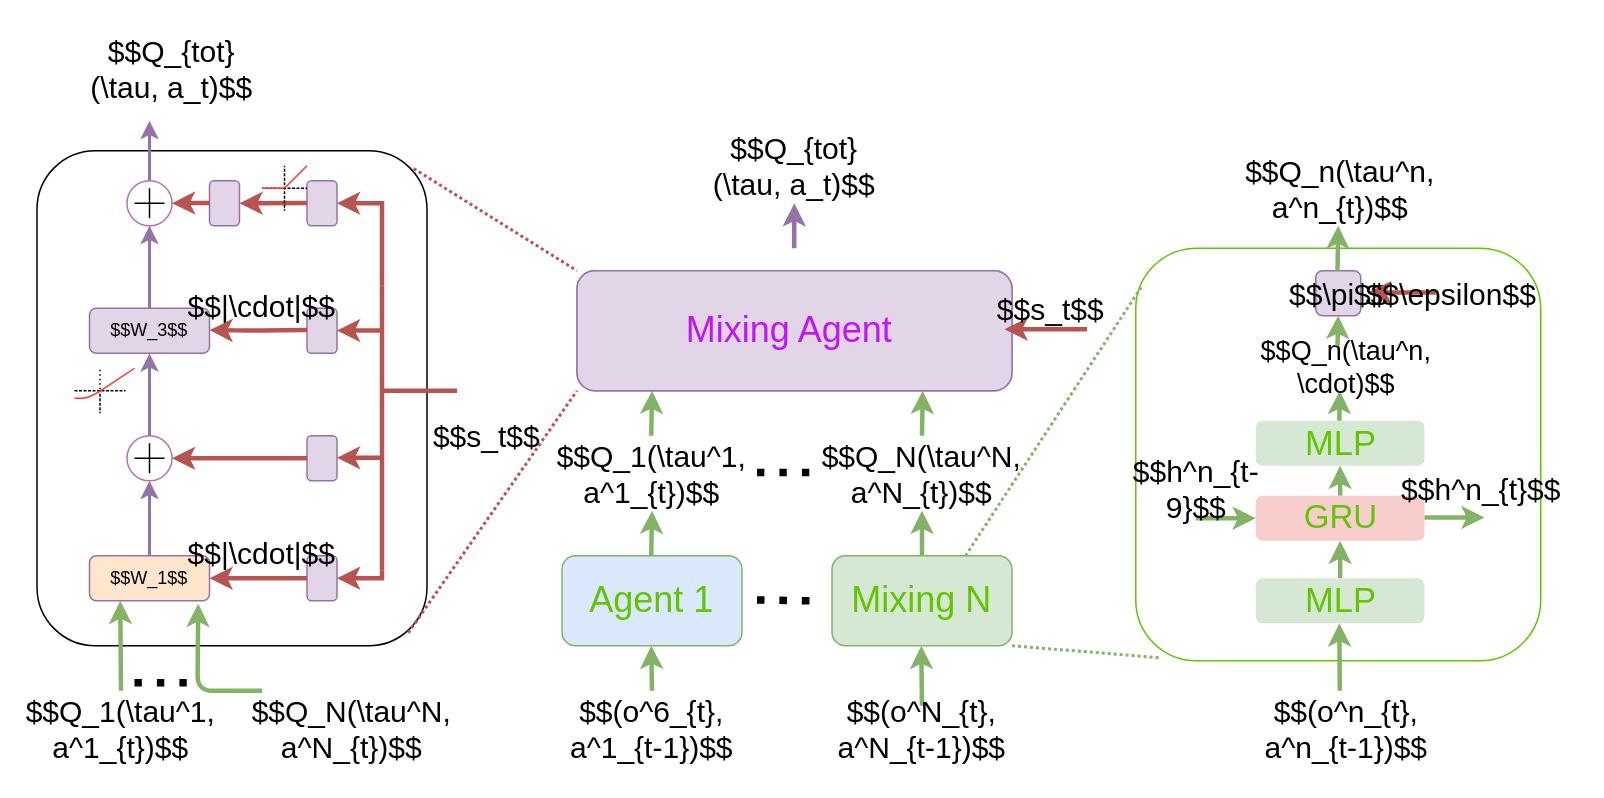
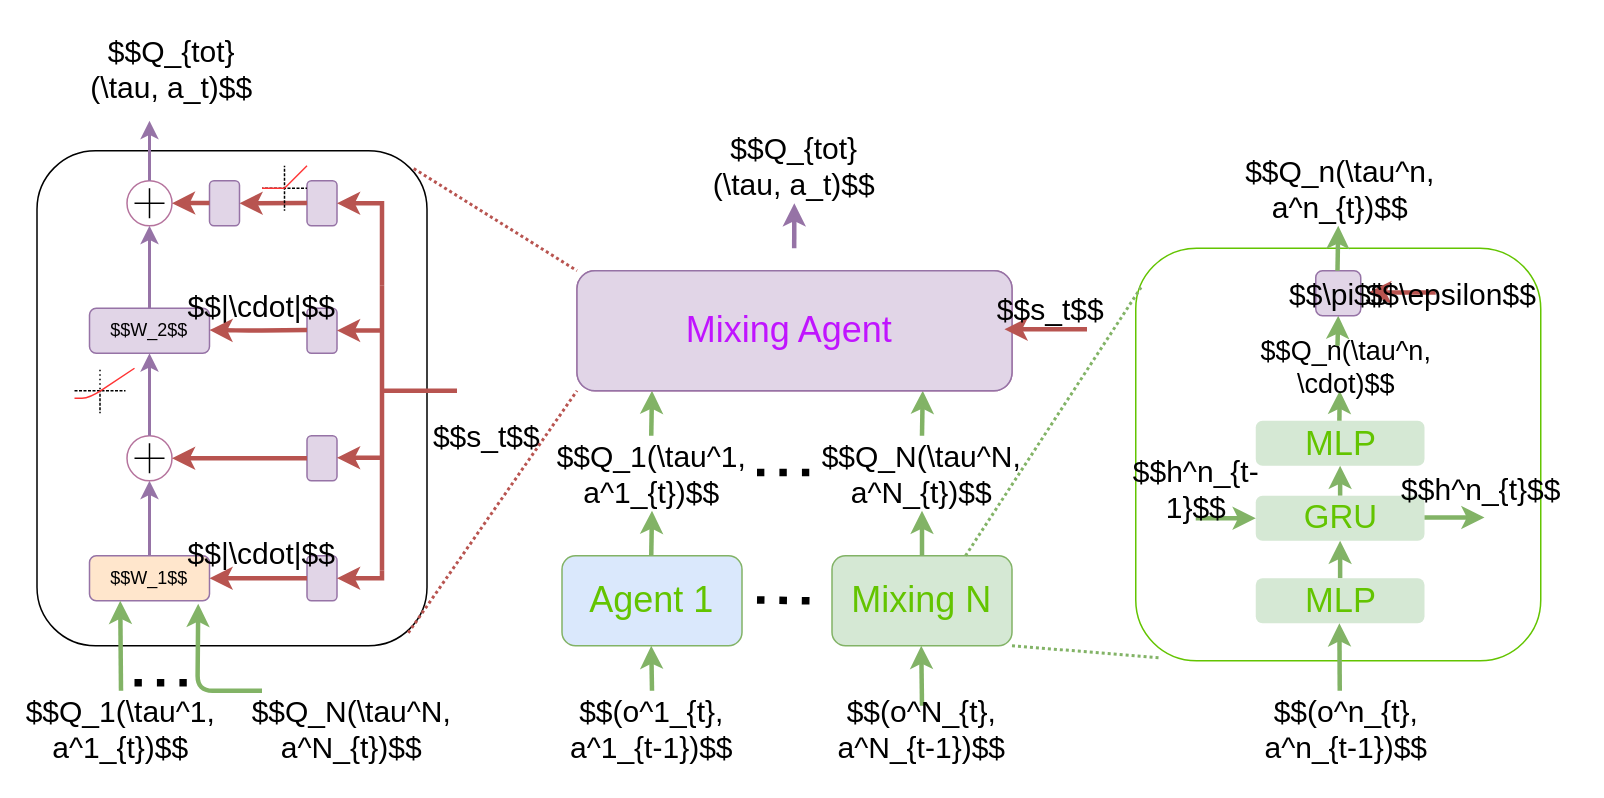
node "$$W_3$$": label "$$W_3$$" -> "$$W_2$$"
node "$$h^n_{t-9}$$": label "$$h^n_{t-9}$$" -> "$$h^n_{t-1}$$"
node "GRU": fillcolor #f8cecc -> #d5e8d4
node "$$(o^6_{t}, a^1_{t-1})$$": label "$$(o^6_{t}, a^1_{t-1})$$" -> "$$(o^1_{t}, a^1_{t-1})$$"
